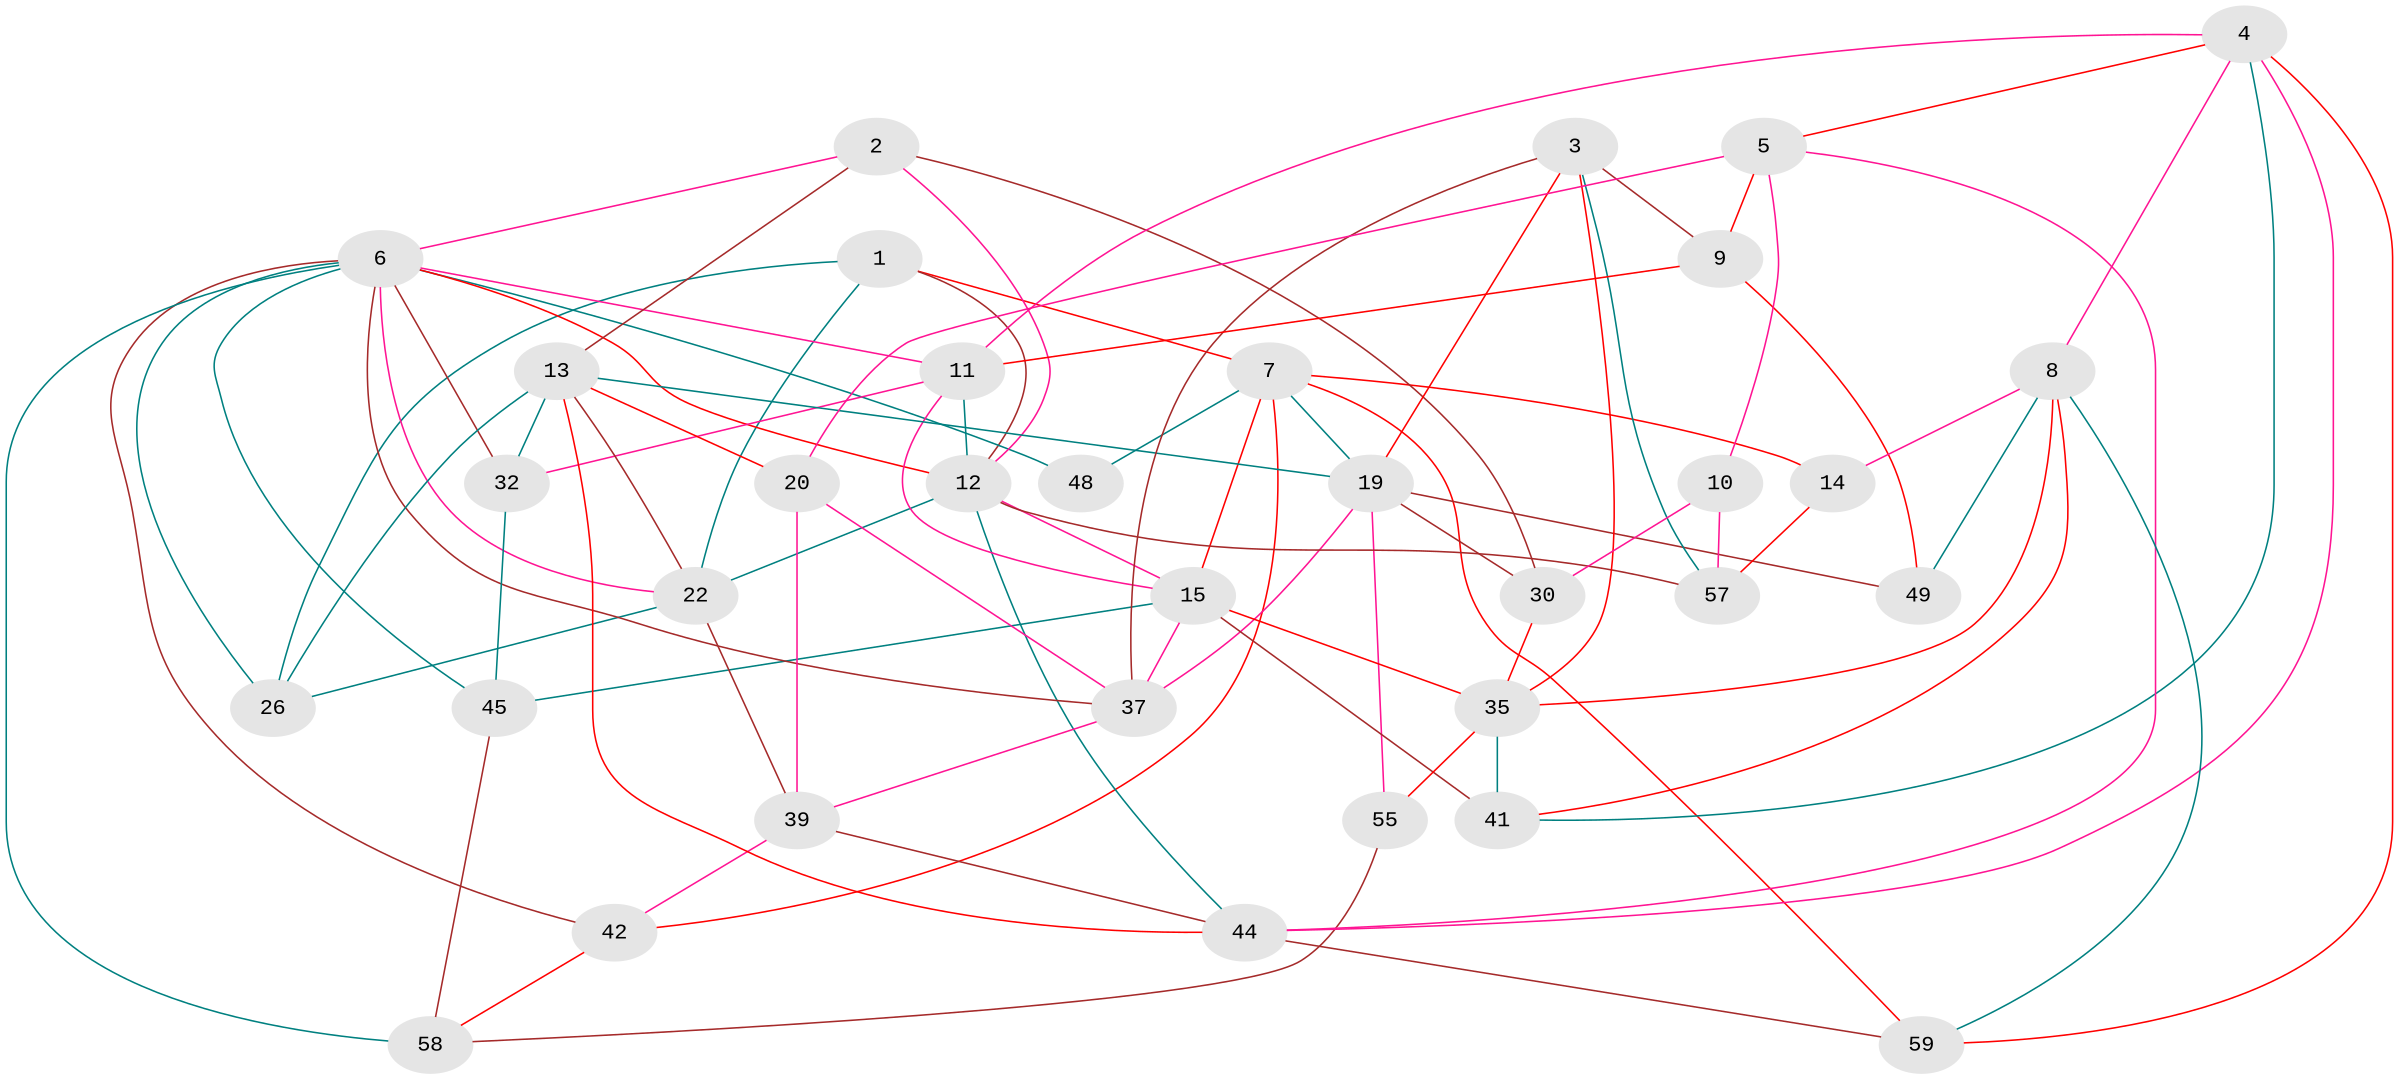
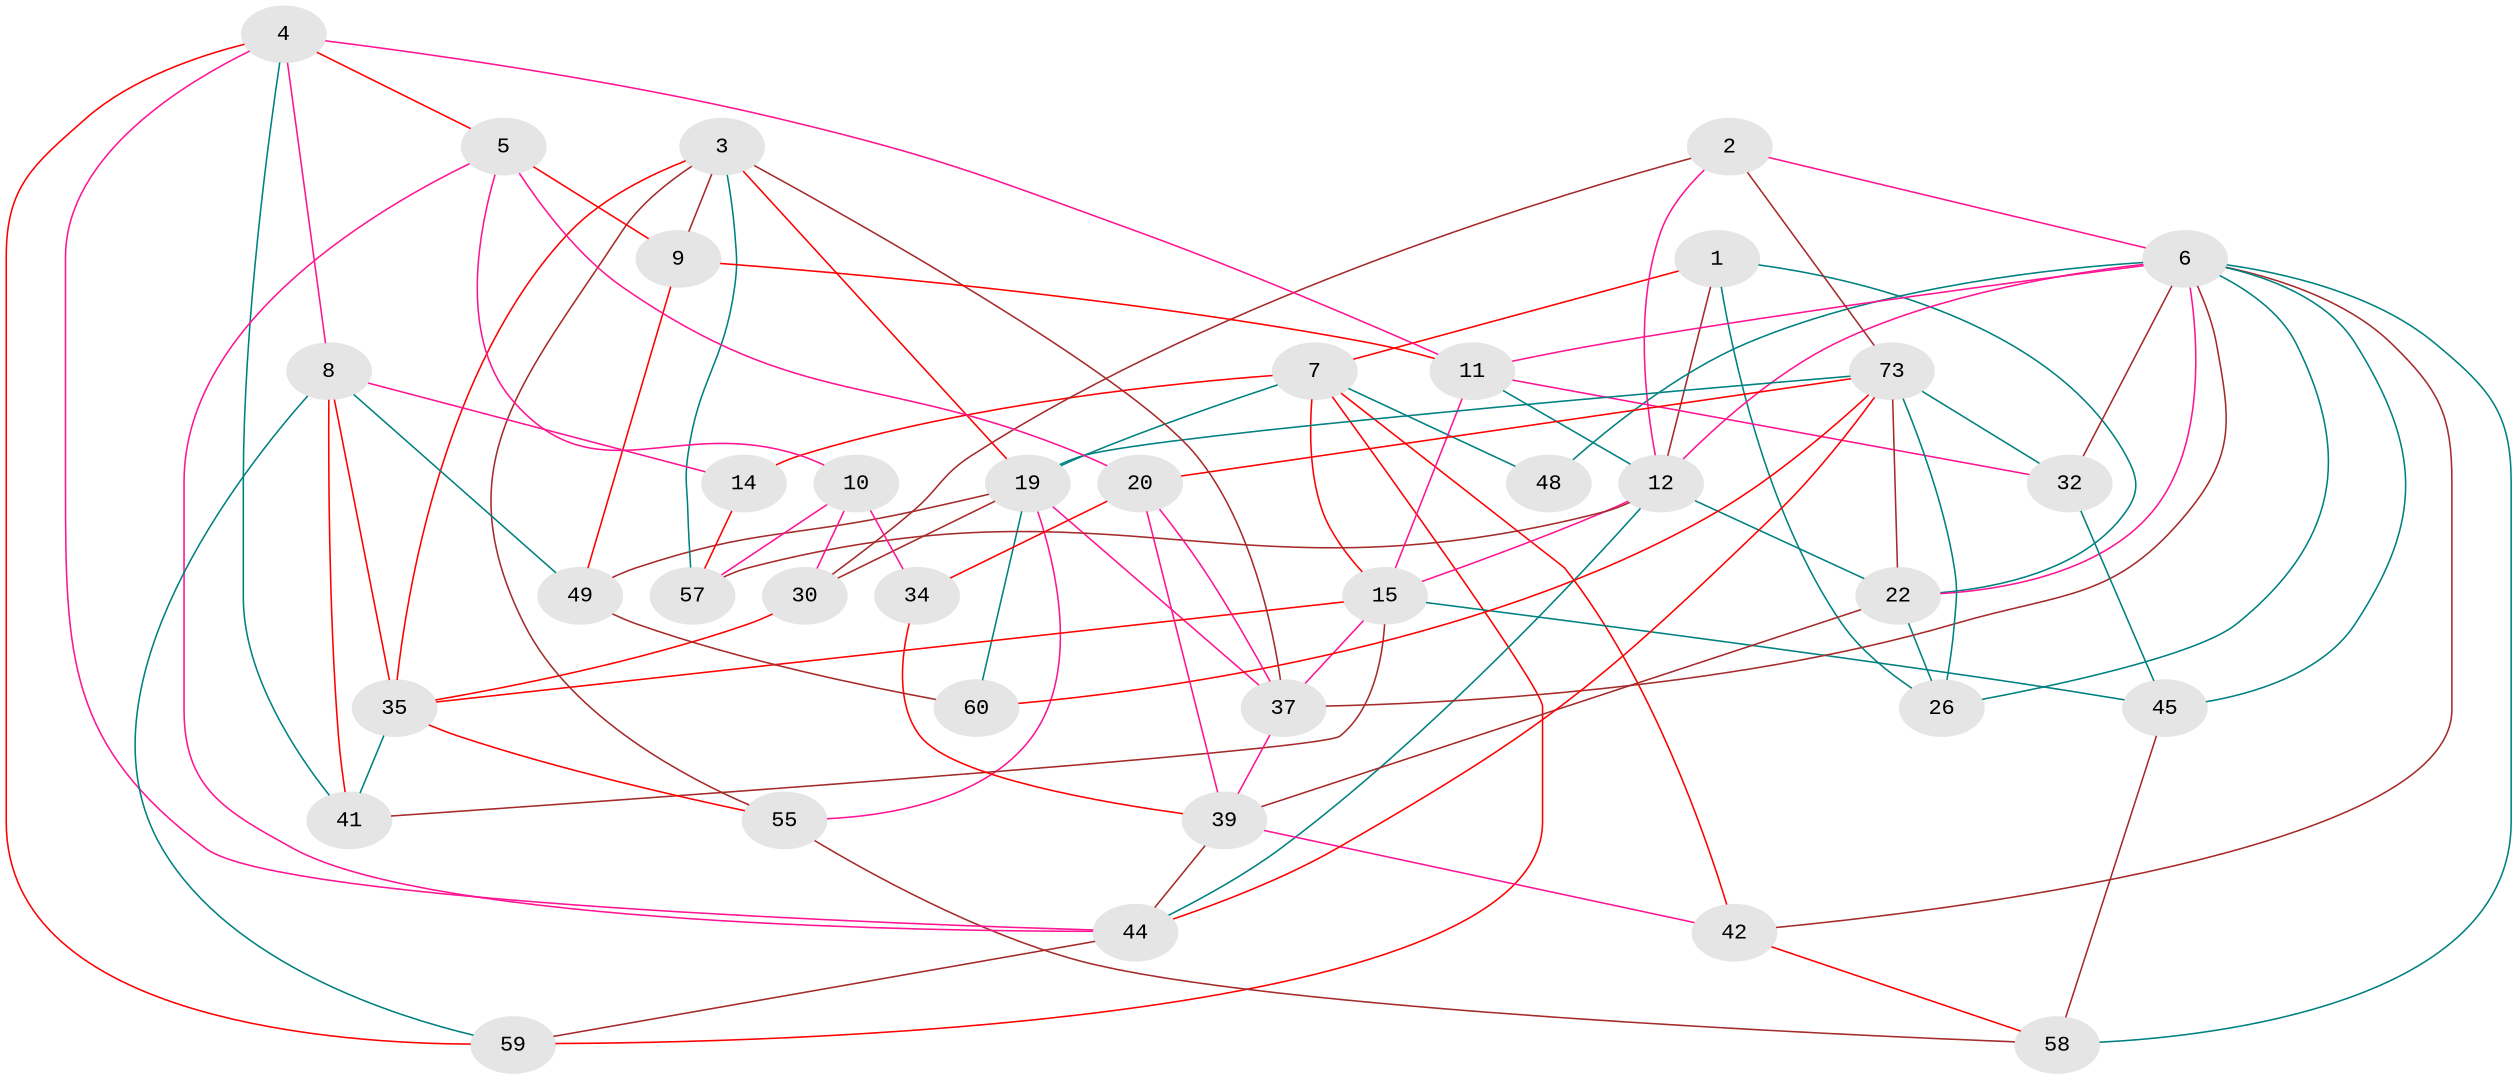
node "13": label "13" -> "73"
edge "6" -- "12": color red -> deeppink
edge "3" -- "55": added
node "34": added
node "60": added
